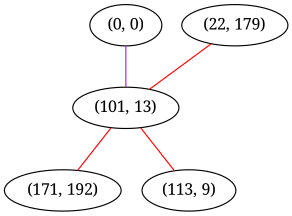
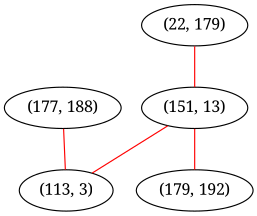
node "(0, 0)": removed
node "(177, 188)": added
node "(101, 13)": label "(101, 13)" -> "(151, 13)"
node "(171, 192)": label "(171, 192)" -> "(179, 192)"
node "(113, 9)": label "(113, 9)" -> "(113, 3)"
